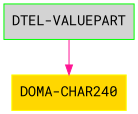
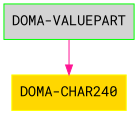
node "DTEL-VALUEPART": label "DTEL-VALUEPART" -> "DOMA-VALUEPART"
